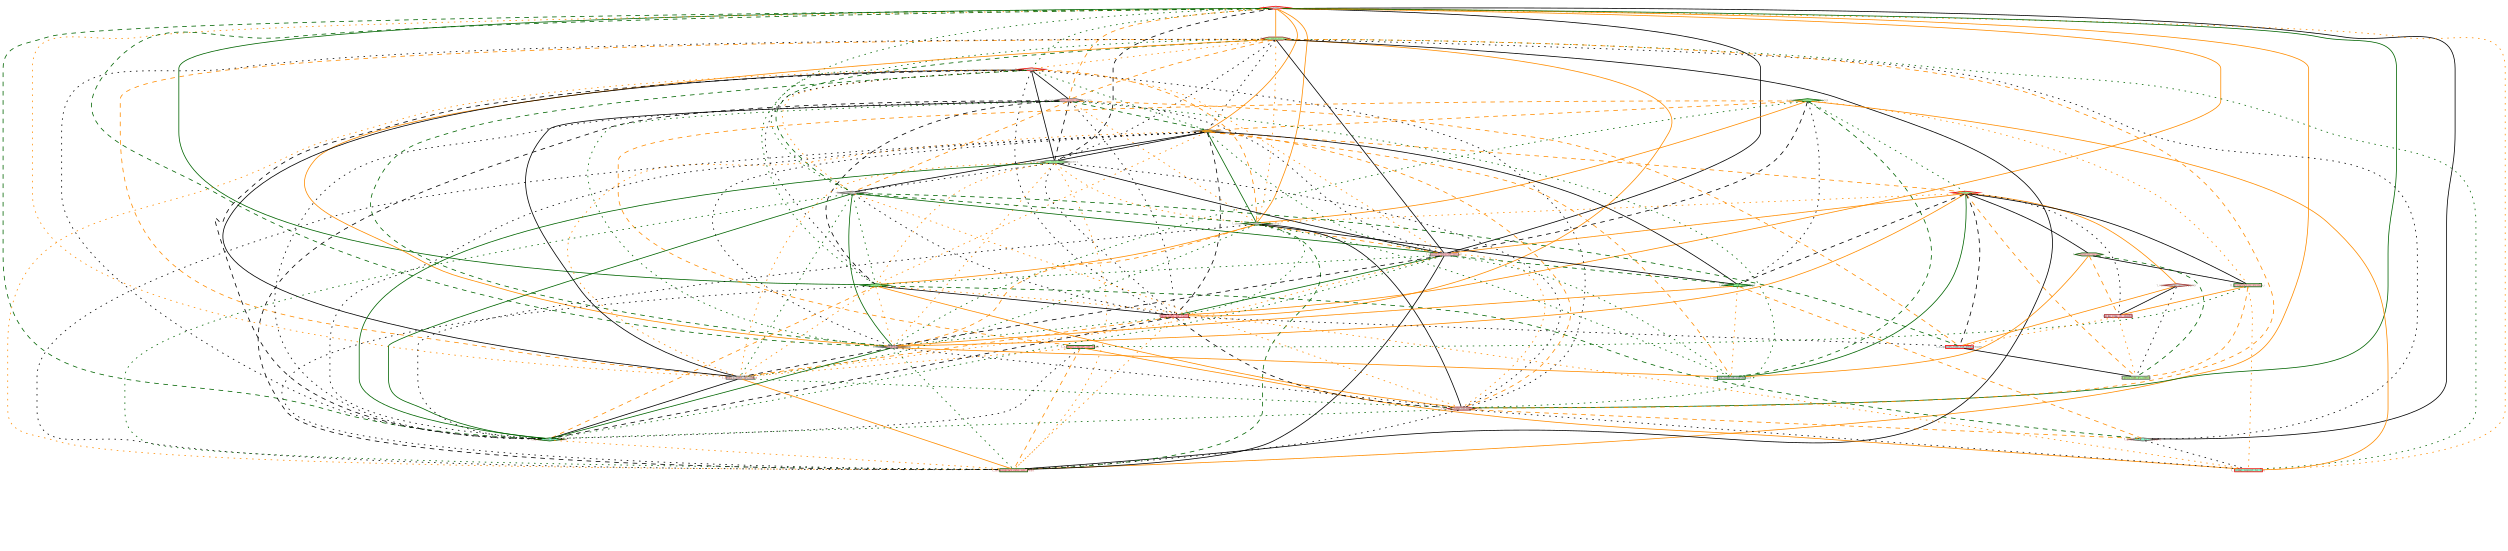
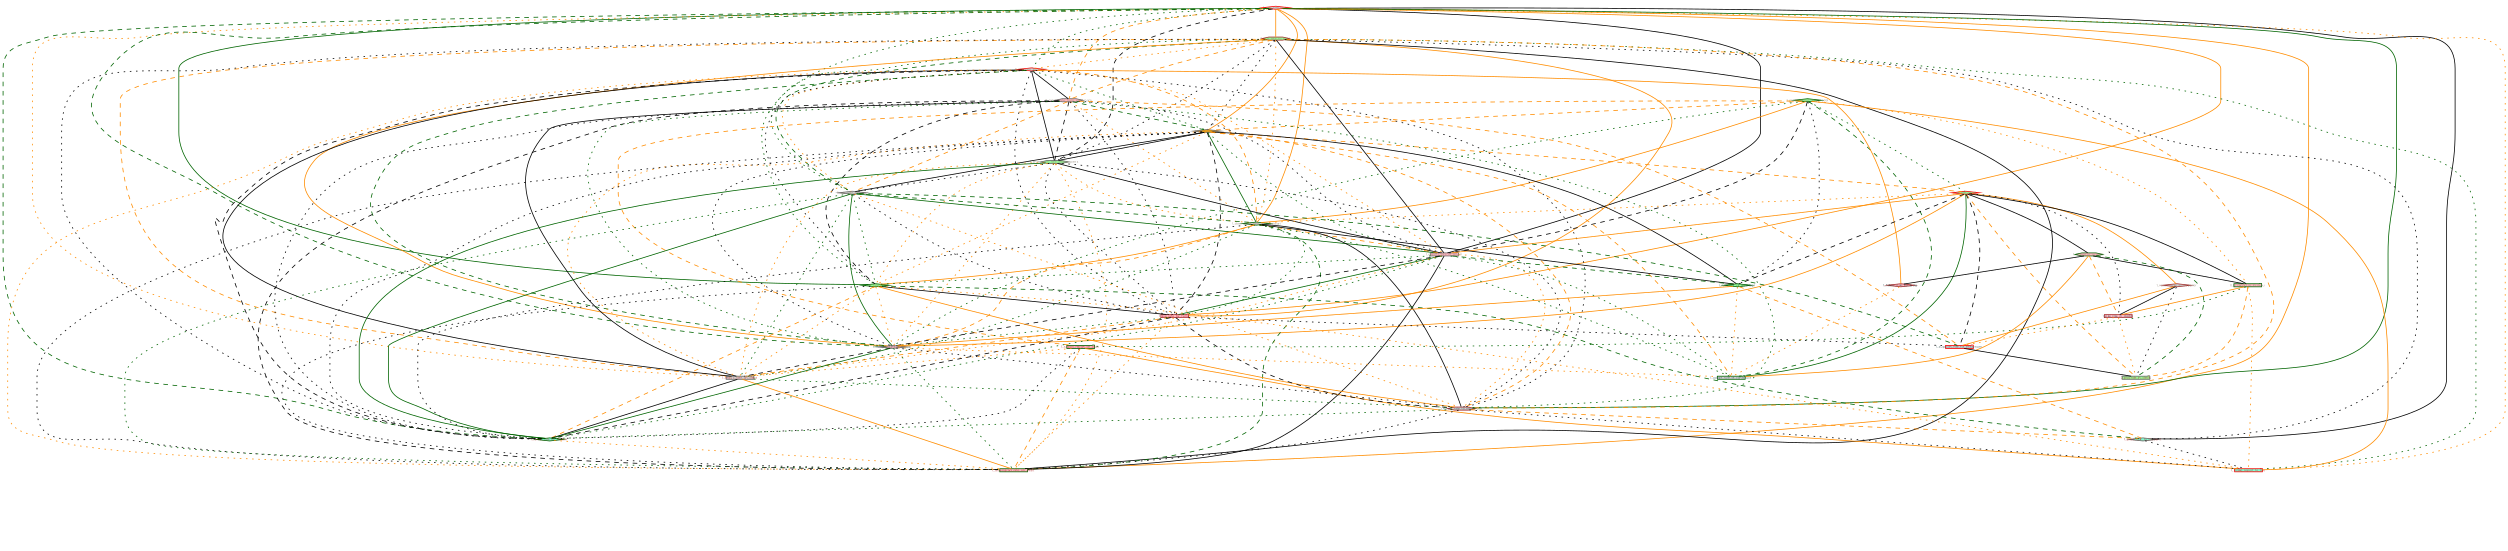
node "1_follow_rule_by_judg": added
edge "1_compar_rate_of_group" -- "1_adopt_rule_of_construct": style solid -> dotted
node "0_nudg_rate_to_othernum": fontcolor #b22222 -> #2f4f4f
